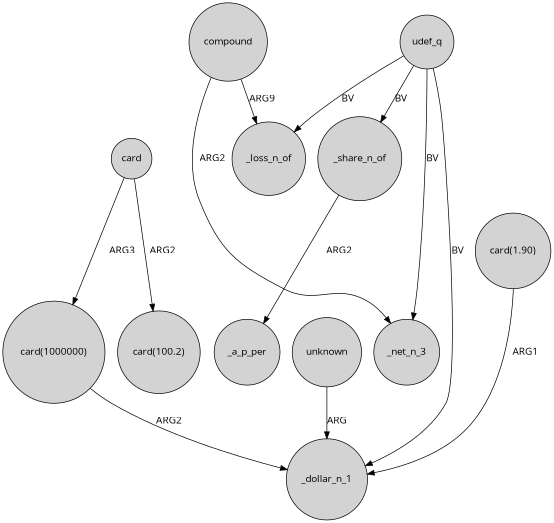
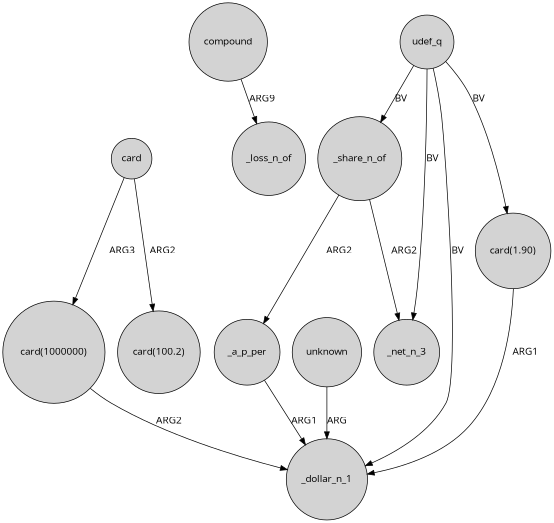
edge "udef_q" -> "_loss_n_of": now "udef_q" -> "card(1.90)"
edge "compound" -> "_net_n_3": now "_share_n_of" -> "_net_n_3"
edge "_a_p_per" -> "_dollar_n_1": added, label "ARG1"
